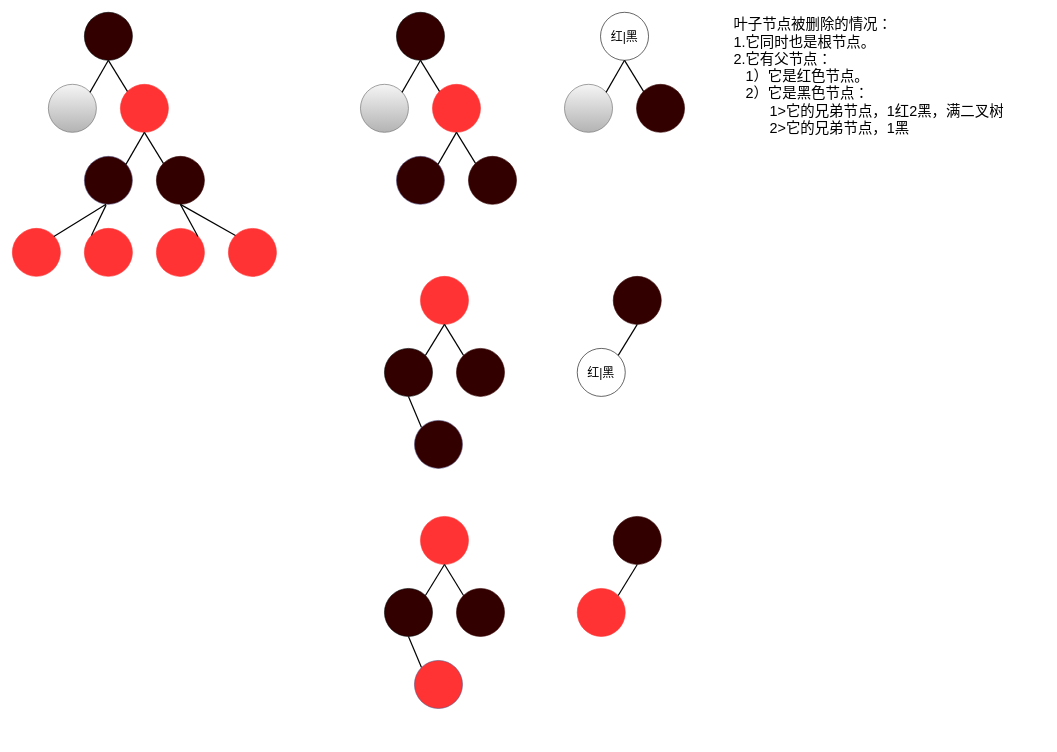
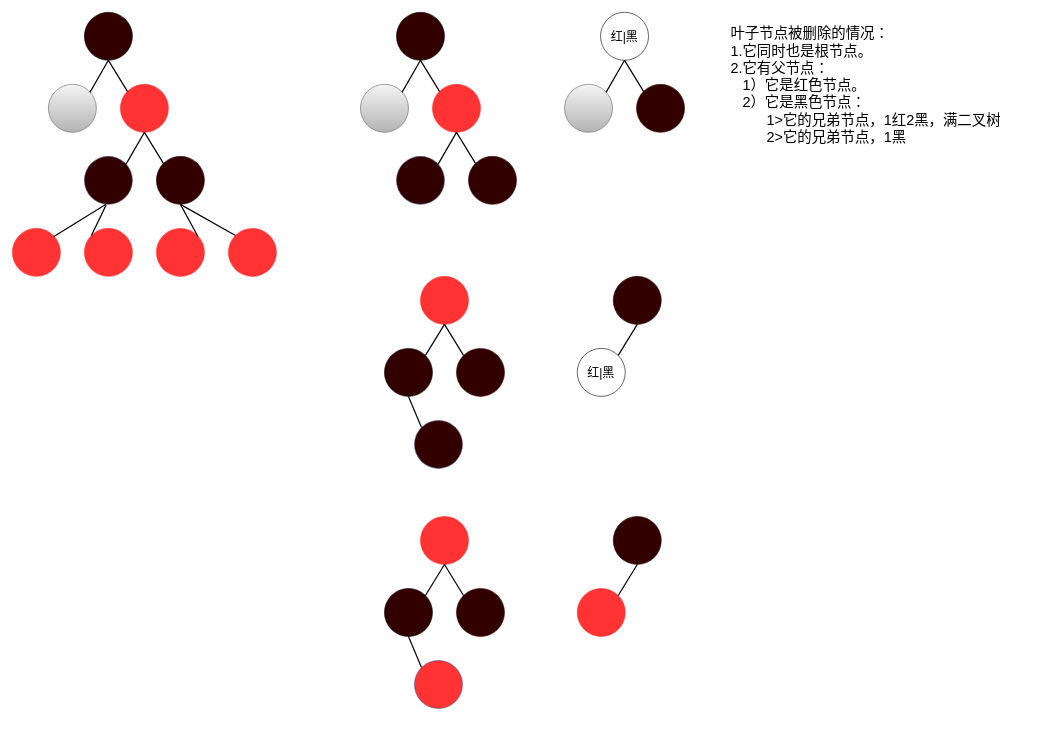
node "叶子节点被删除的情况： 1.它同时也是根节点。 2.它有父节点： 1）它是红色节点。 2）它是黑色节点： 1>它的兄弟节点，1红2黑，满二叉树 2>它的兄弟节点，1黑": moved (888, 159) -> (885, 168)
